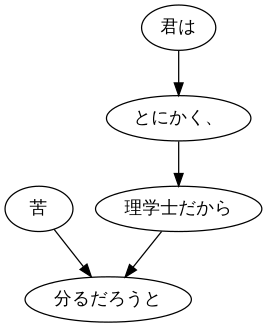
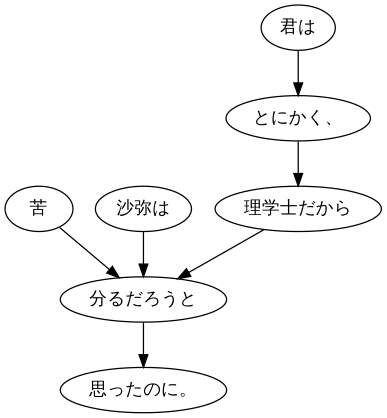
node "沙弥は": added
node "思ったのに。": added
